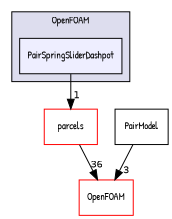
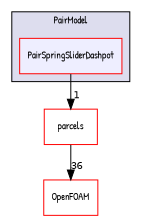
cluster "OpenFOAM": label "OpenFOAM" -> "PairModel"
node "PairSpringSliderDashpot": color black -> red
node "PairModel": removed
